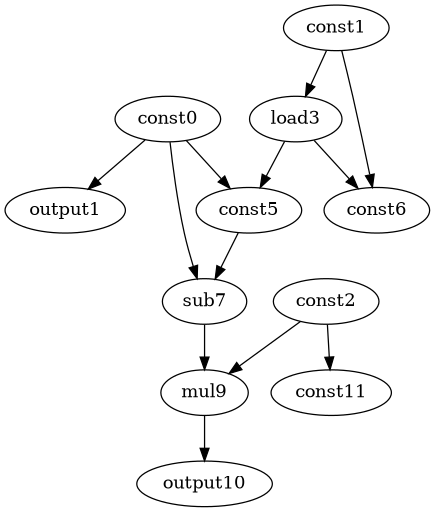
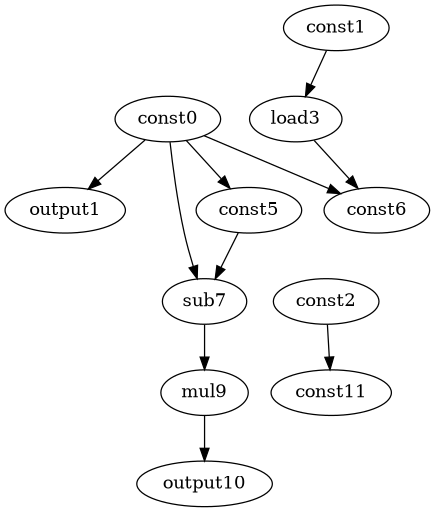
edge "const1" -> "const6": now "const0" -> "const6"
edge "load3" -> "const5": removed
edge "const2" -> "mul9": removed
